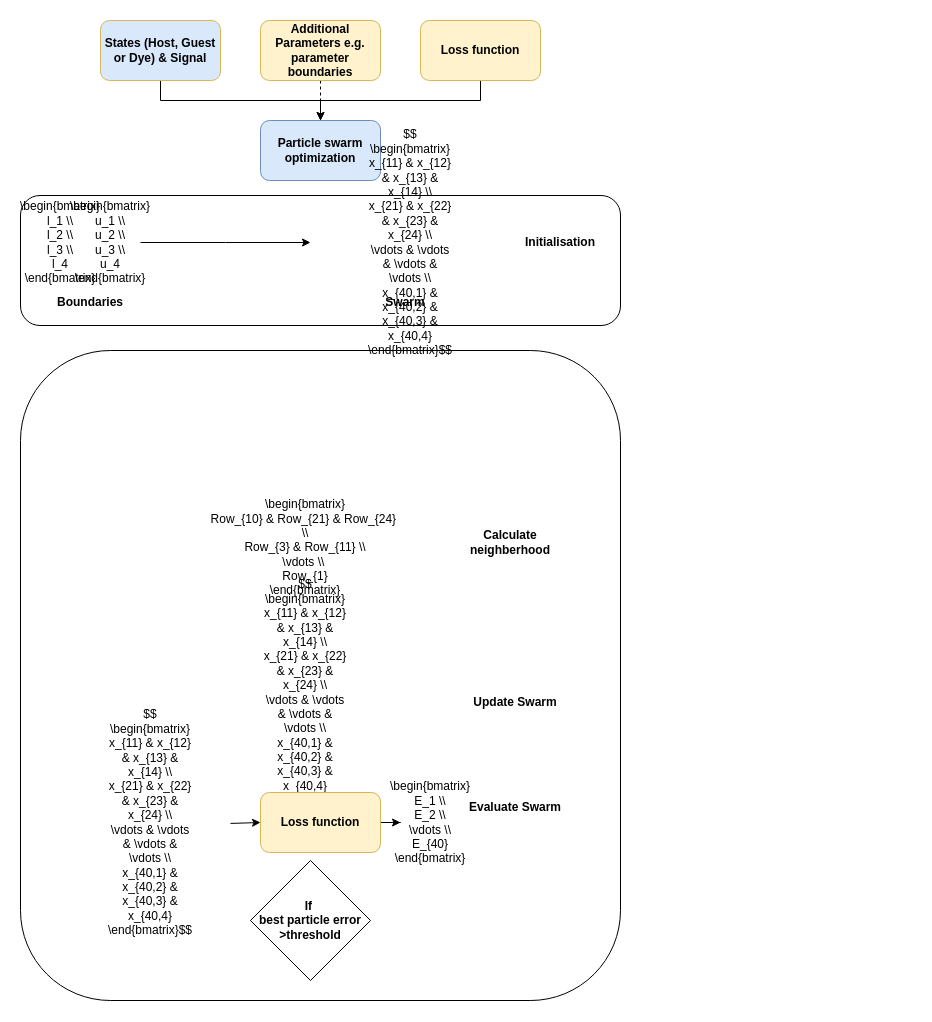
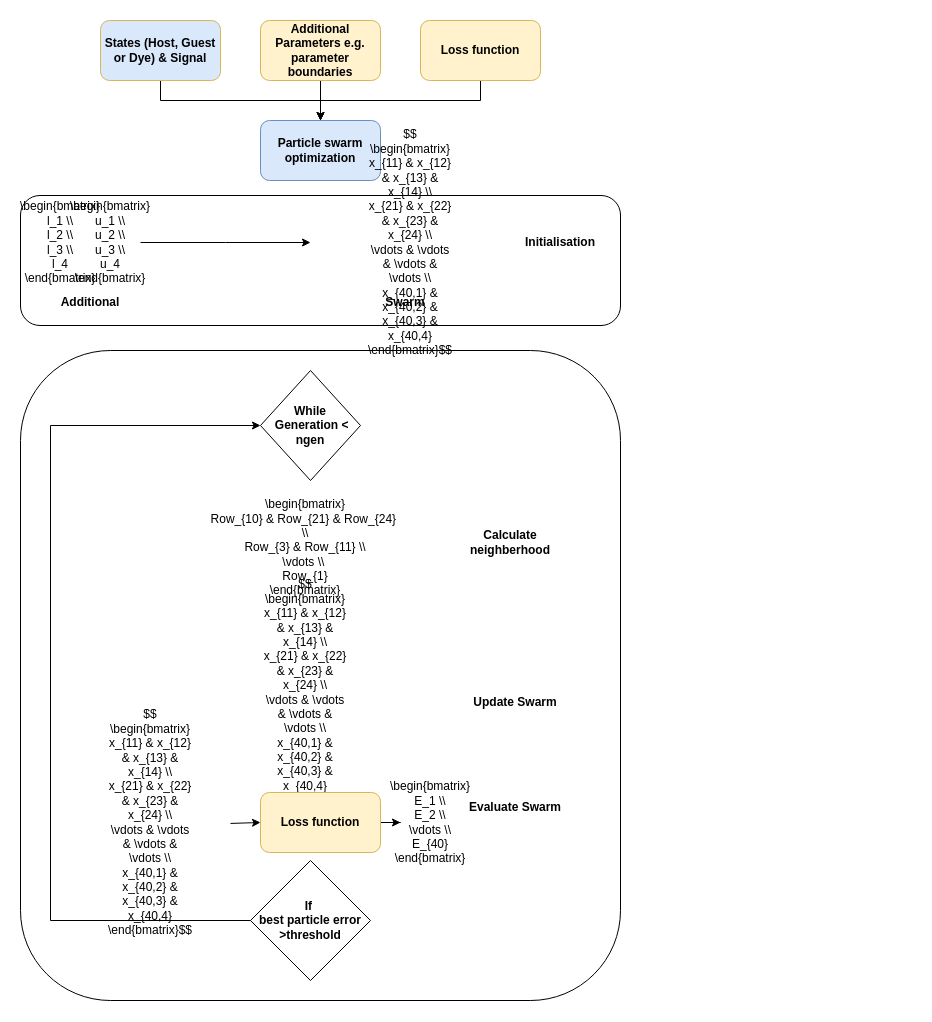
edge "Additional Parameters e.g. parameter boundaries" -> "Particle swarm optimization": style dashed -> solid
edge "States (Host, Guest or Dye) & Signal" -- "Particle swarm optimization": arrowhead none -> classic
node "Boundaries": label "Boundaries" -> "Additional"
node "While Generation < ngen": added
edge "If best particle error >threshold" -> "While Generation < ngen": added
